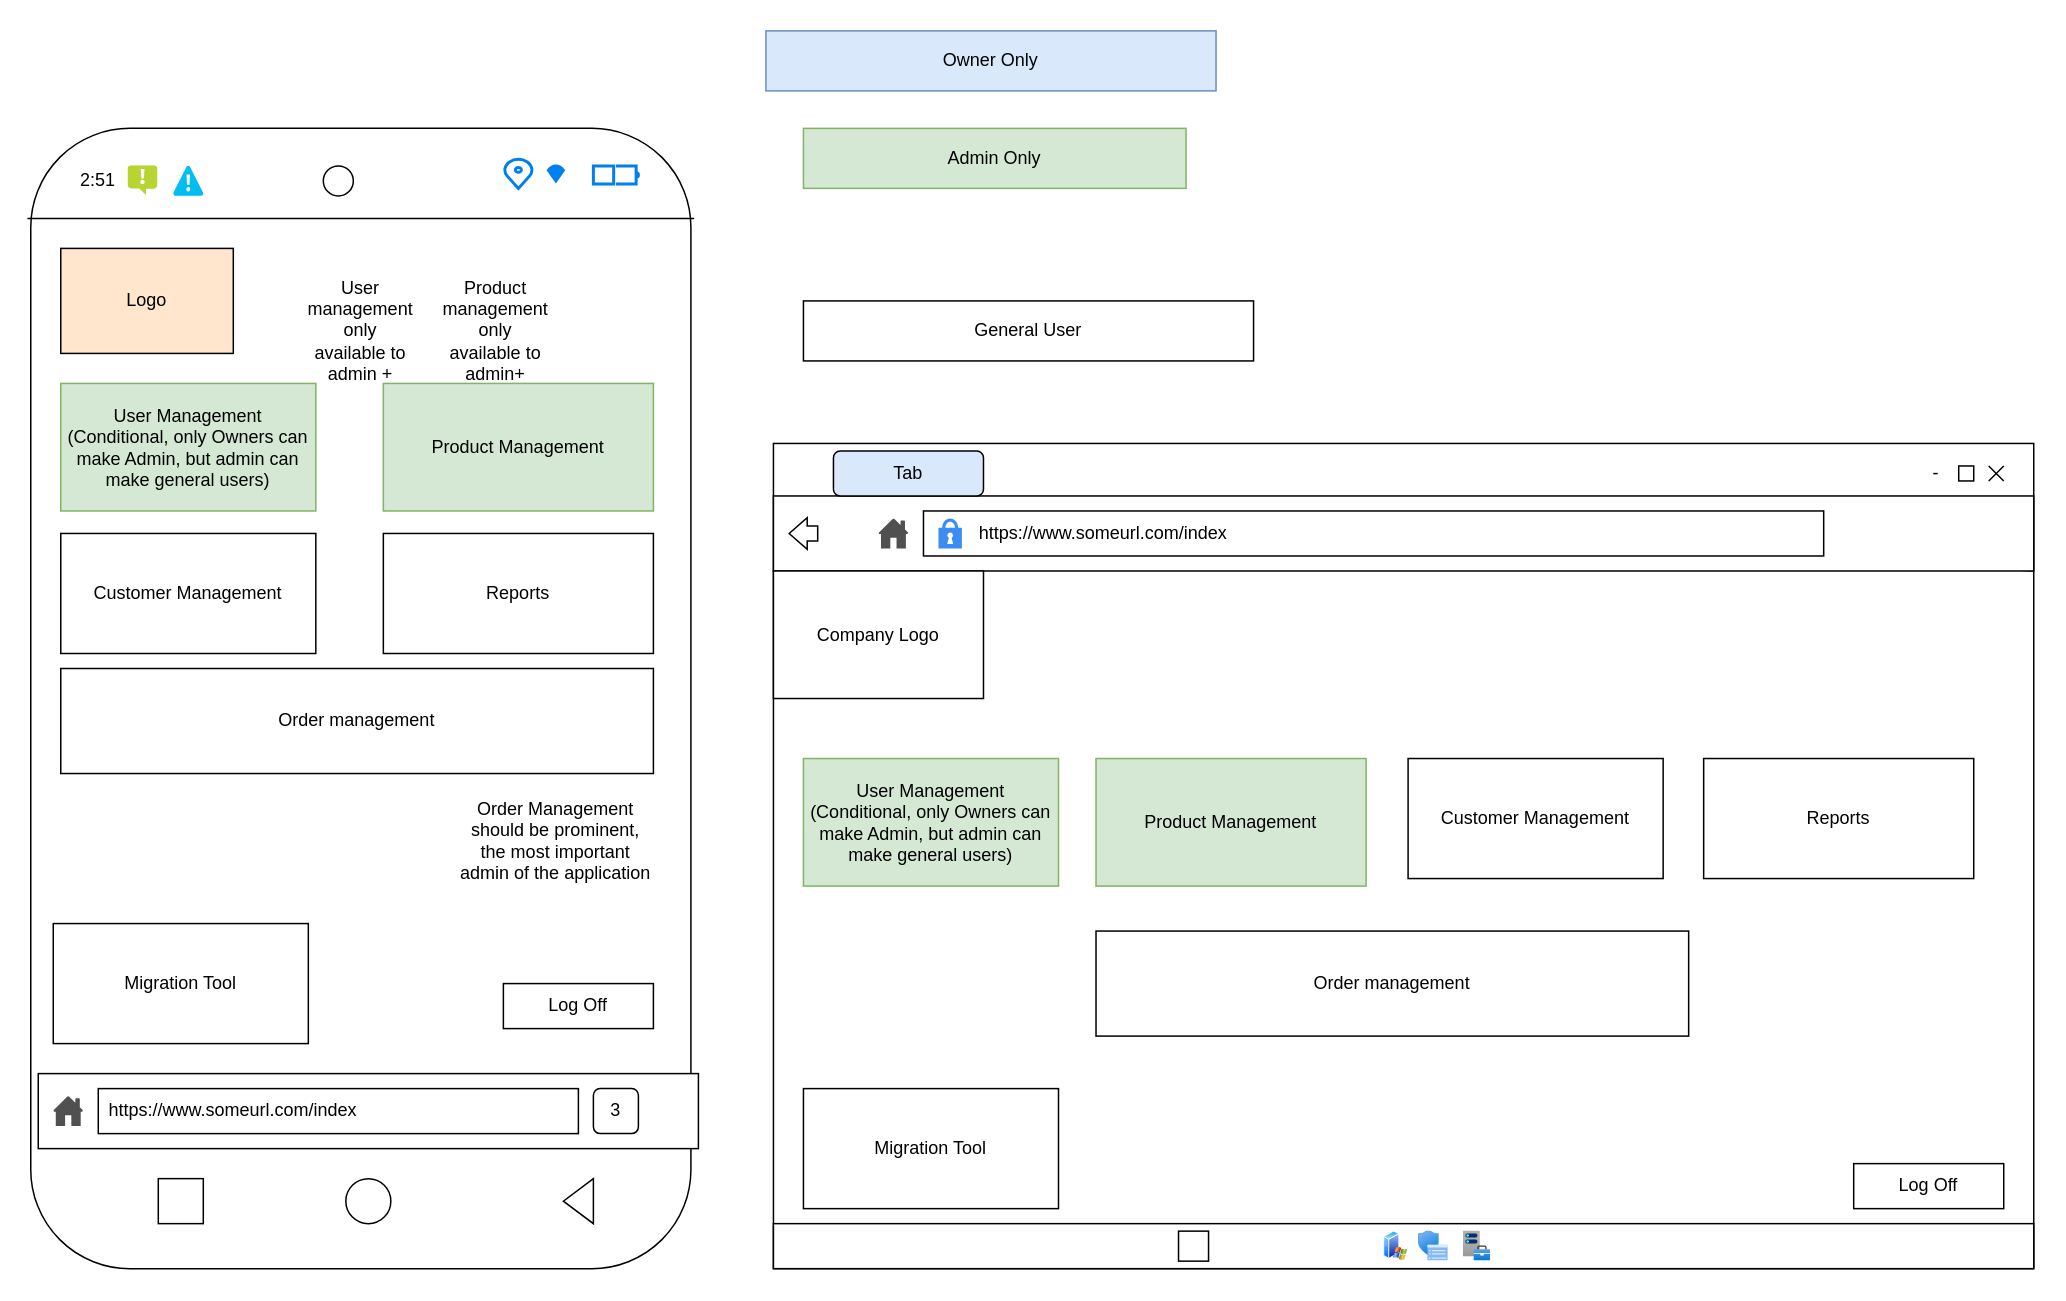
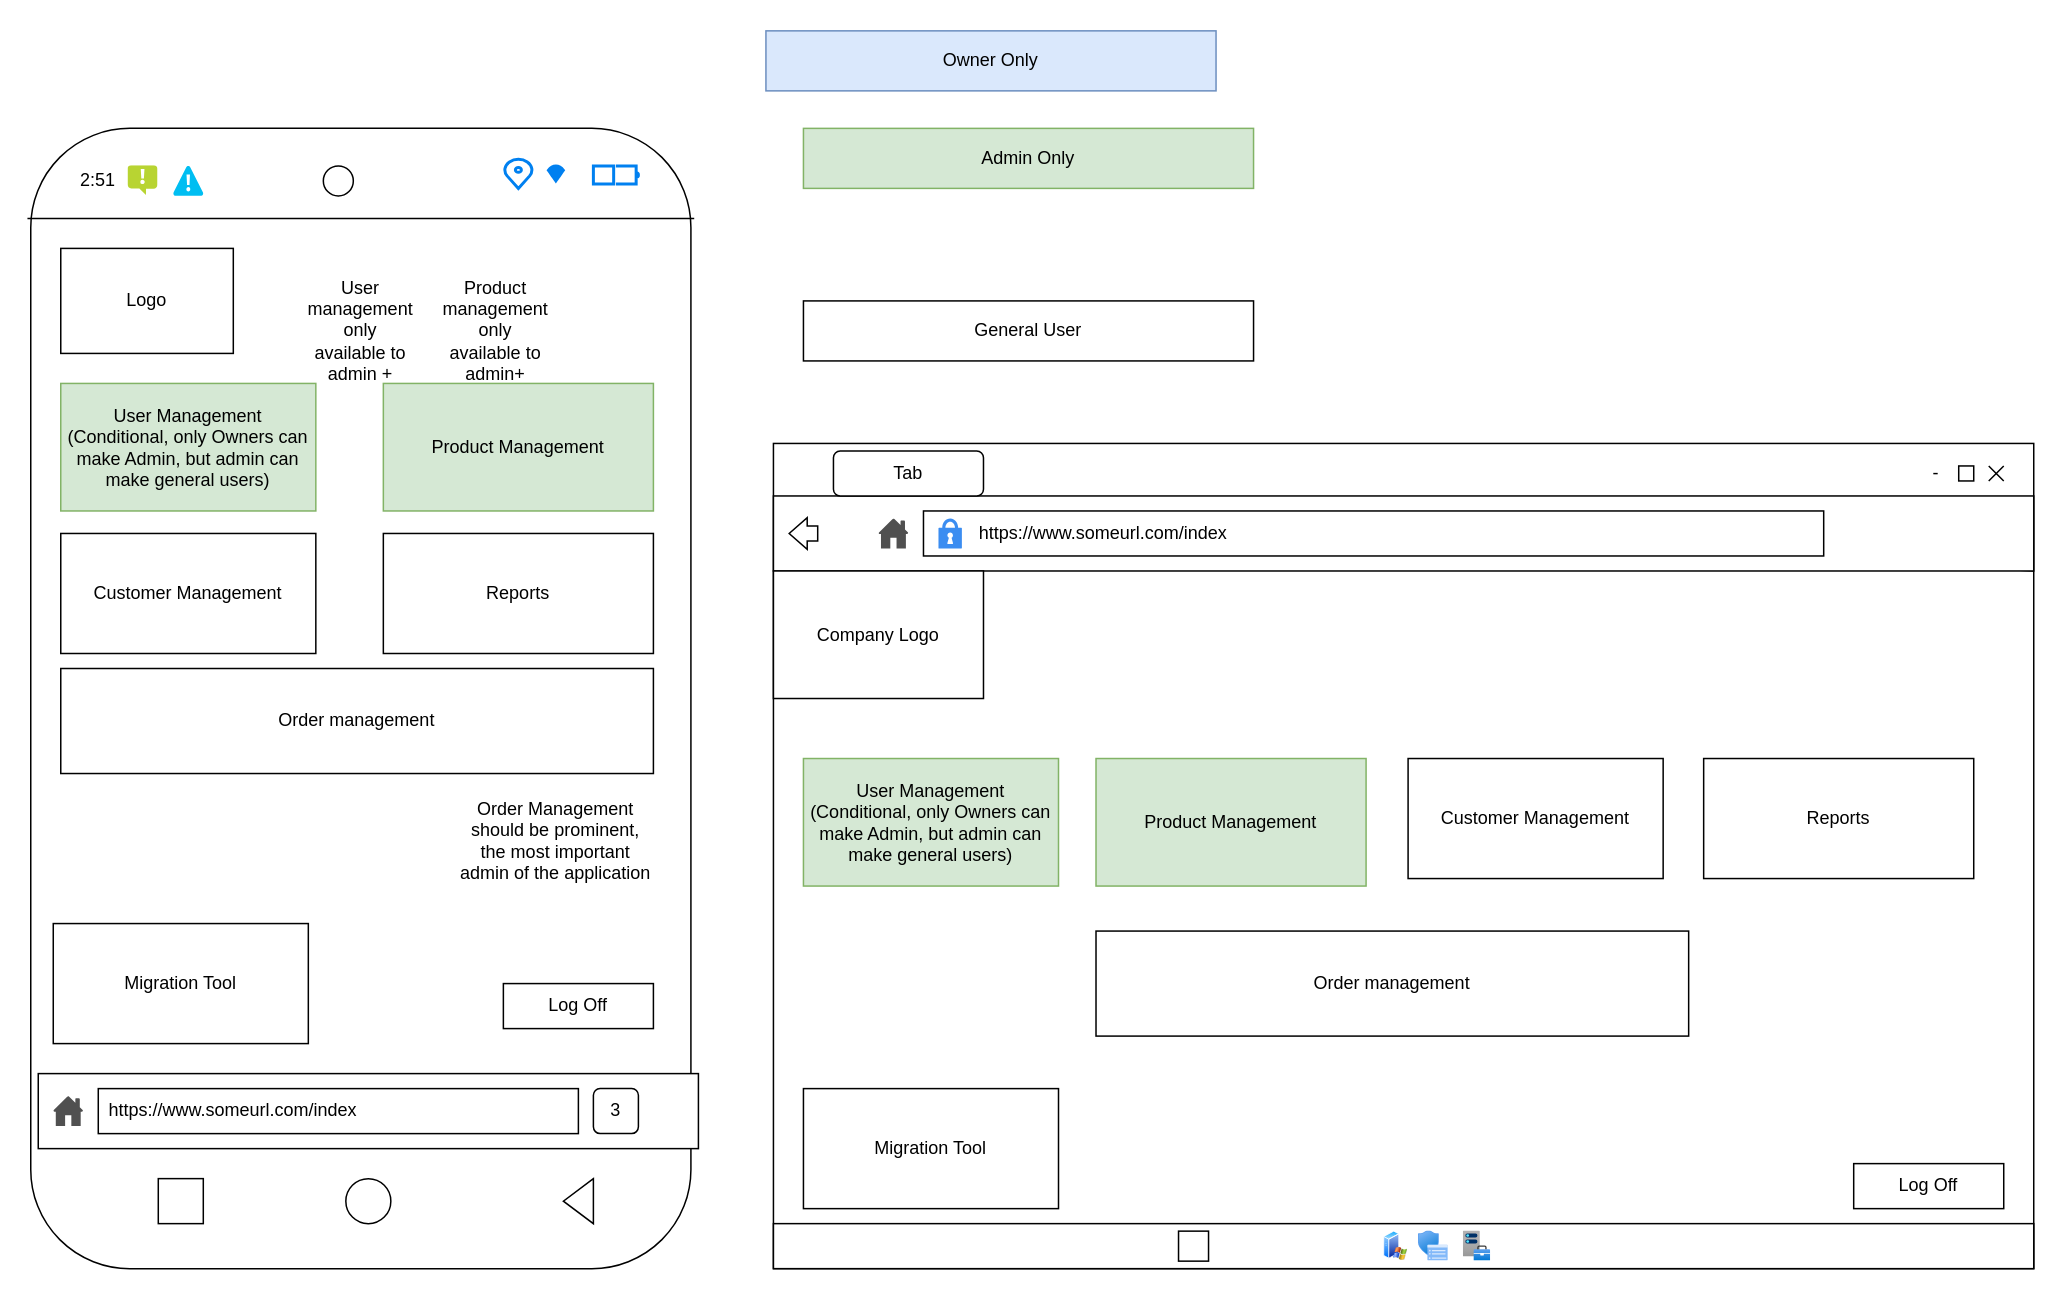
node "Admin Only": size 383x60 -> 450x60
node "Logo": fillcolor #ffe6cc -> #ffffff
node "Tab": fillcolor #dae8fc -> #ffffff
